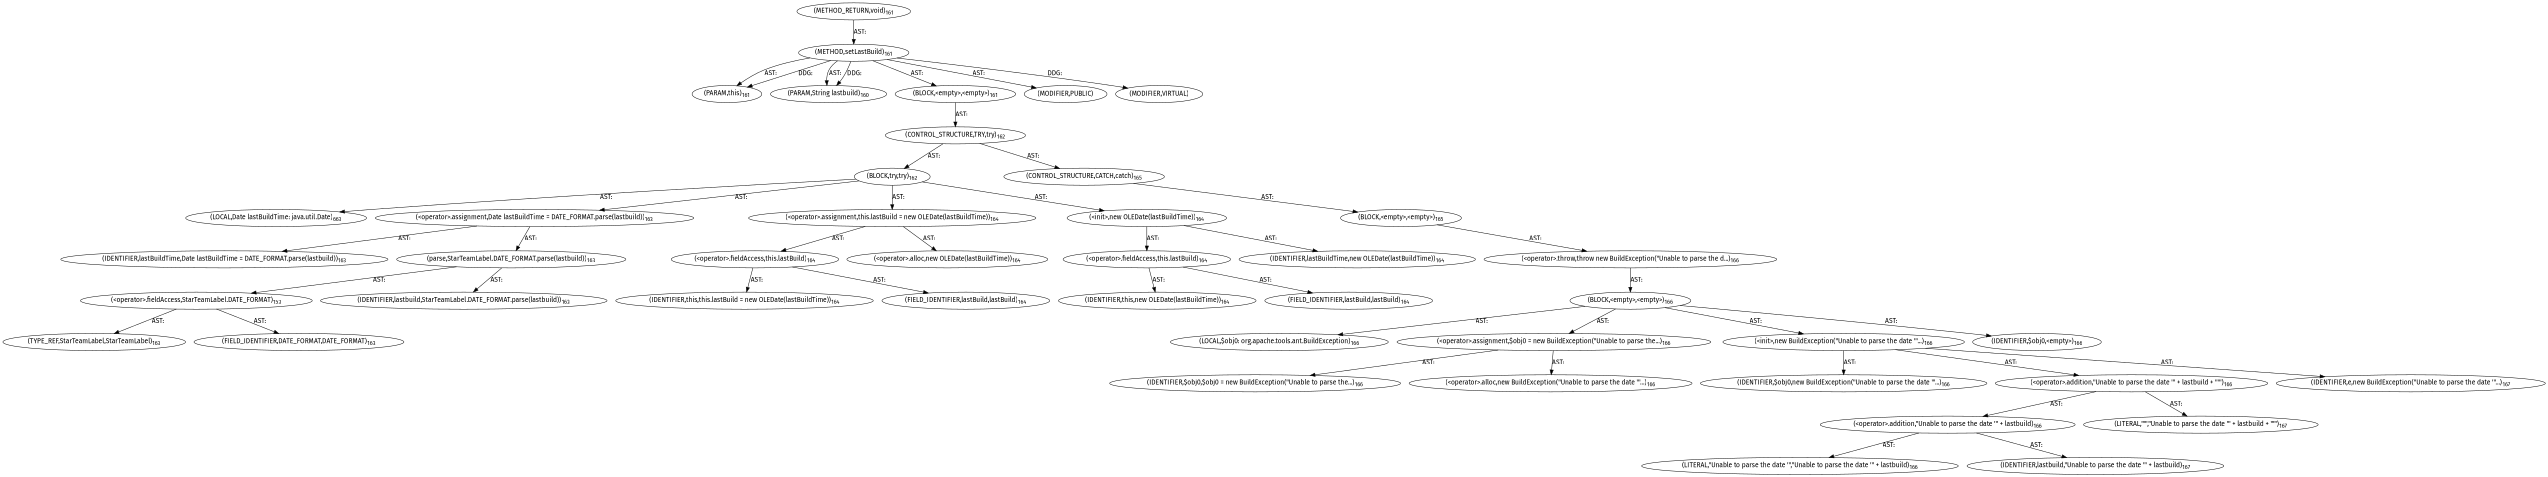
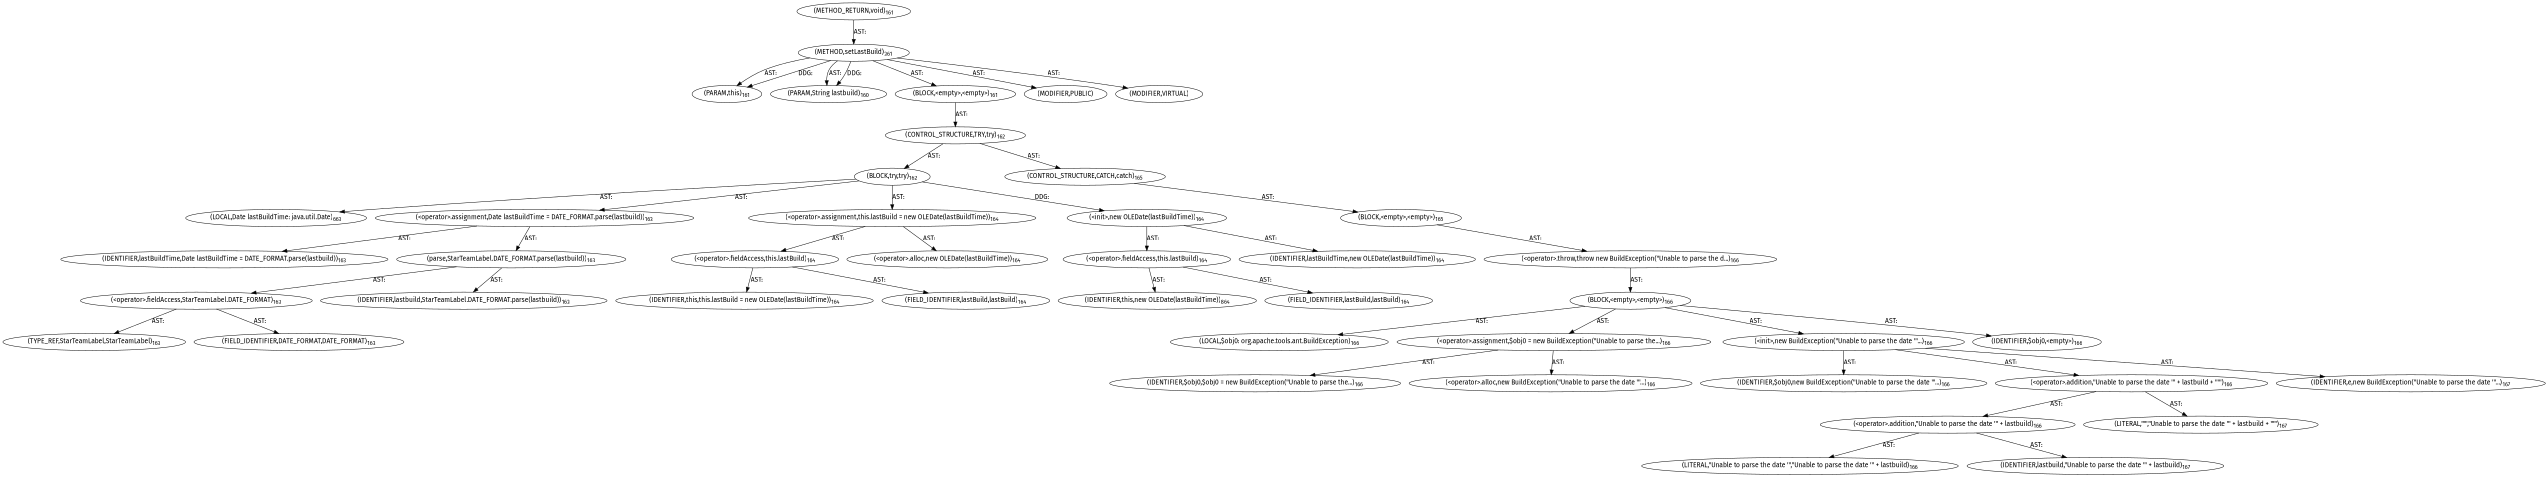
node "(METHOD,setLastBuild)": text "161" -> "361"
edge "(METHOD,setLastBuild)" -> "(MODIFIER,VIRTUAL)": label "DDG: " -> "AST: "
edge "(BLOCK,try,try)" -> "(<init>,new OLEDate(lastBuildTime))": label "AST: " -> "DDG: "
node "(<operator>.fieldAccess,StarTeamLabel.DATE_FORMAT)": text "153" -> "163"
node "(IDENTIFIER,this,new OLEDate(lastBuildTime))": text "164" -> "864"
